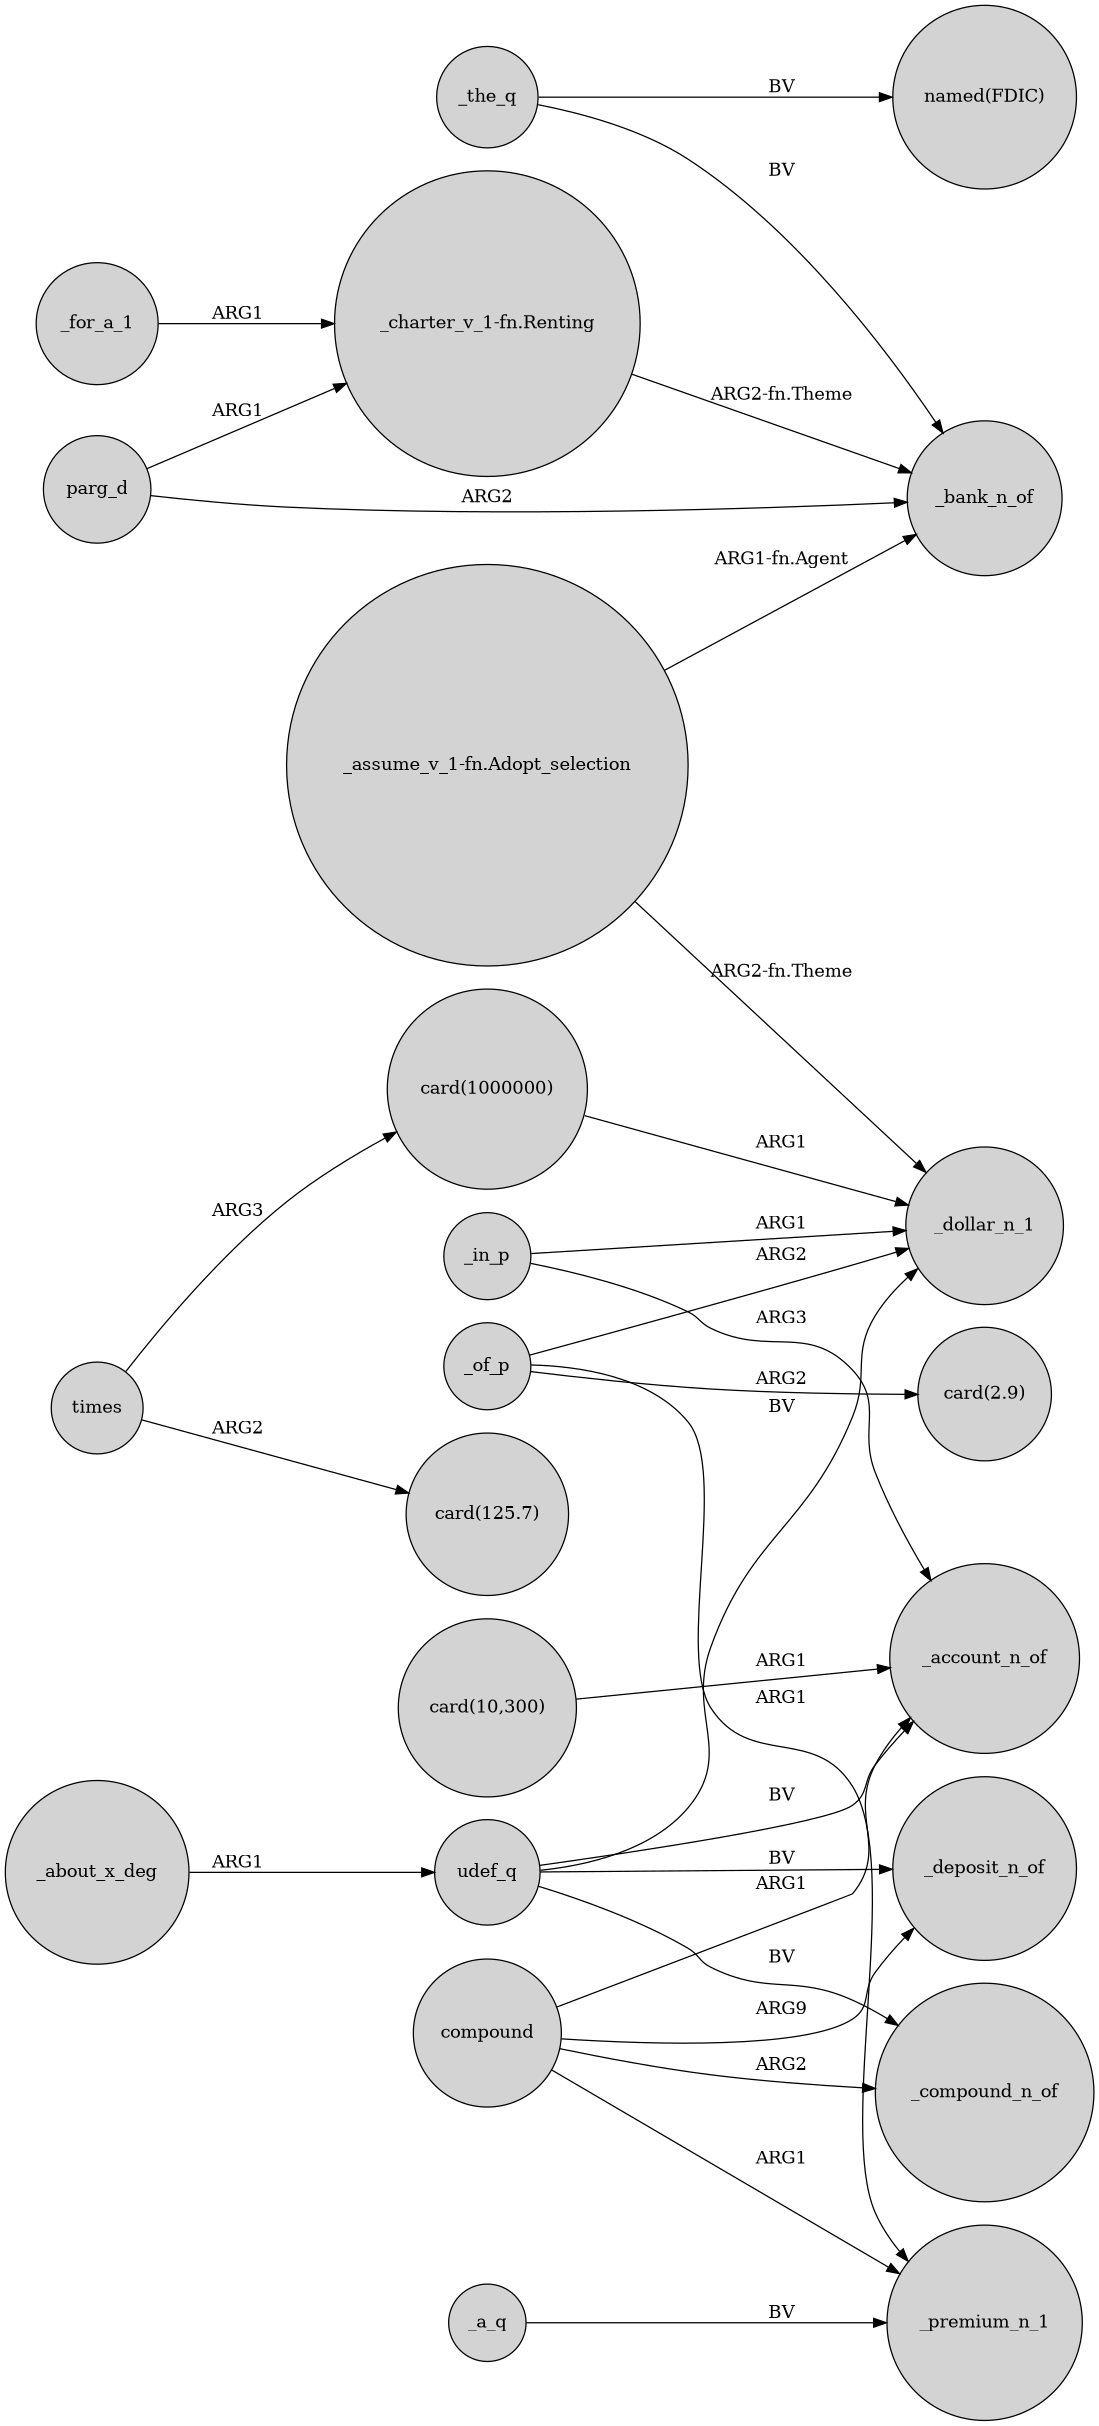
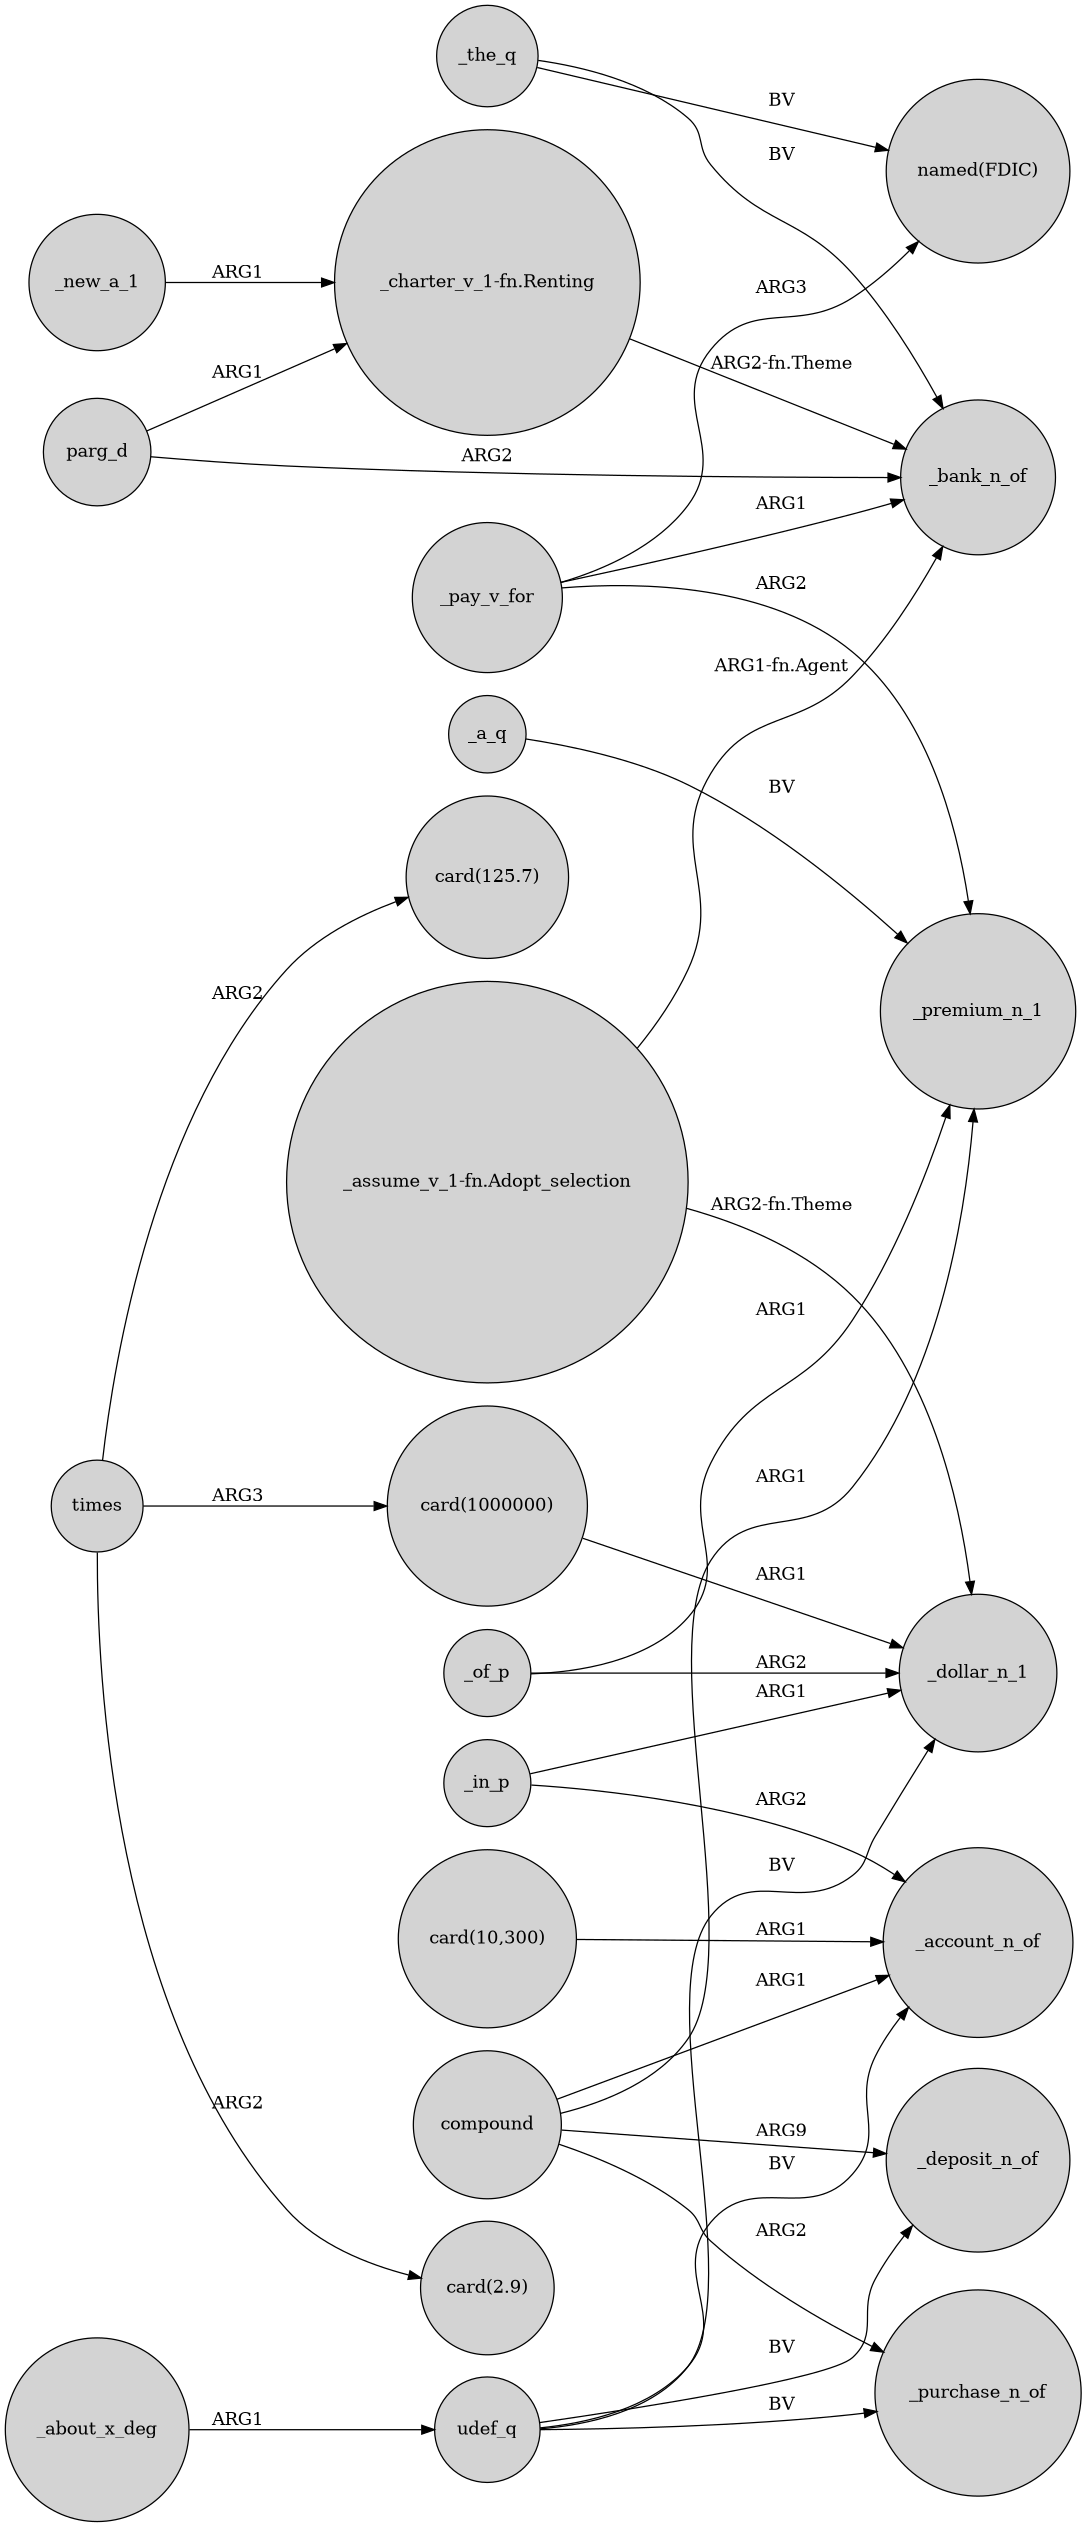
node "_for_a_1": label "_for_a_1" -> "_new_a_1"
node "_pay_v_for": added
edge "_in_p" -> "_account_n_of": label "ARG3" -> "ARG2"
edge "_of_p" -> "card(2.9)": now "times" -> "card(2.9)"
node "_compound_n_of": label "_compound_n_of" -> "_purchase_n_of"
